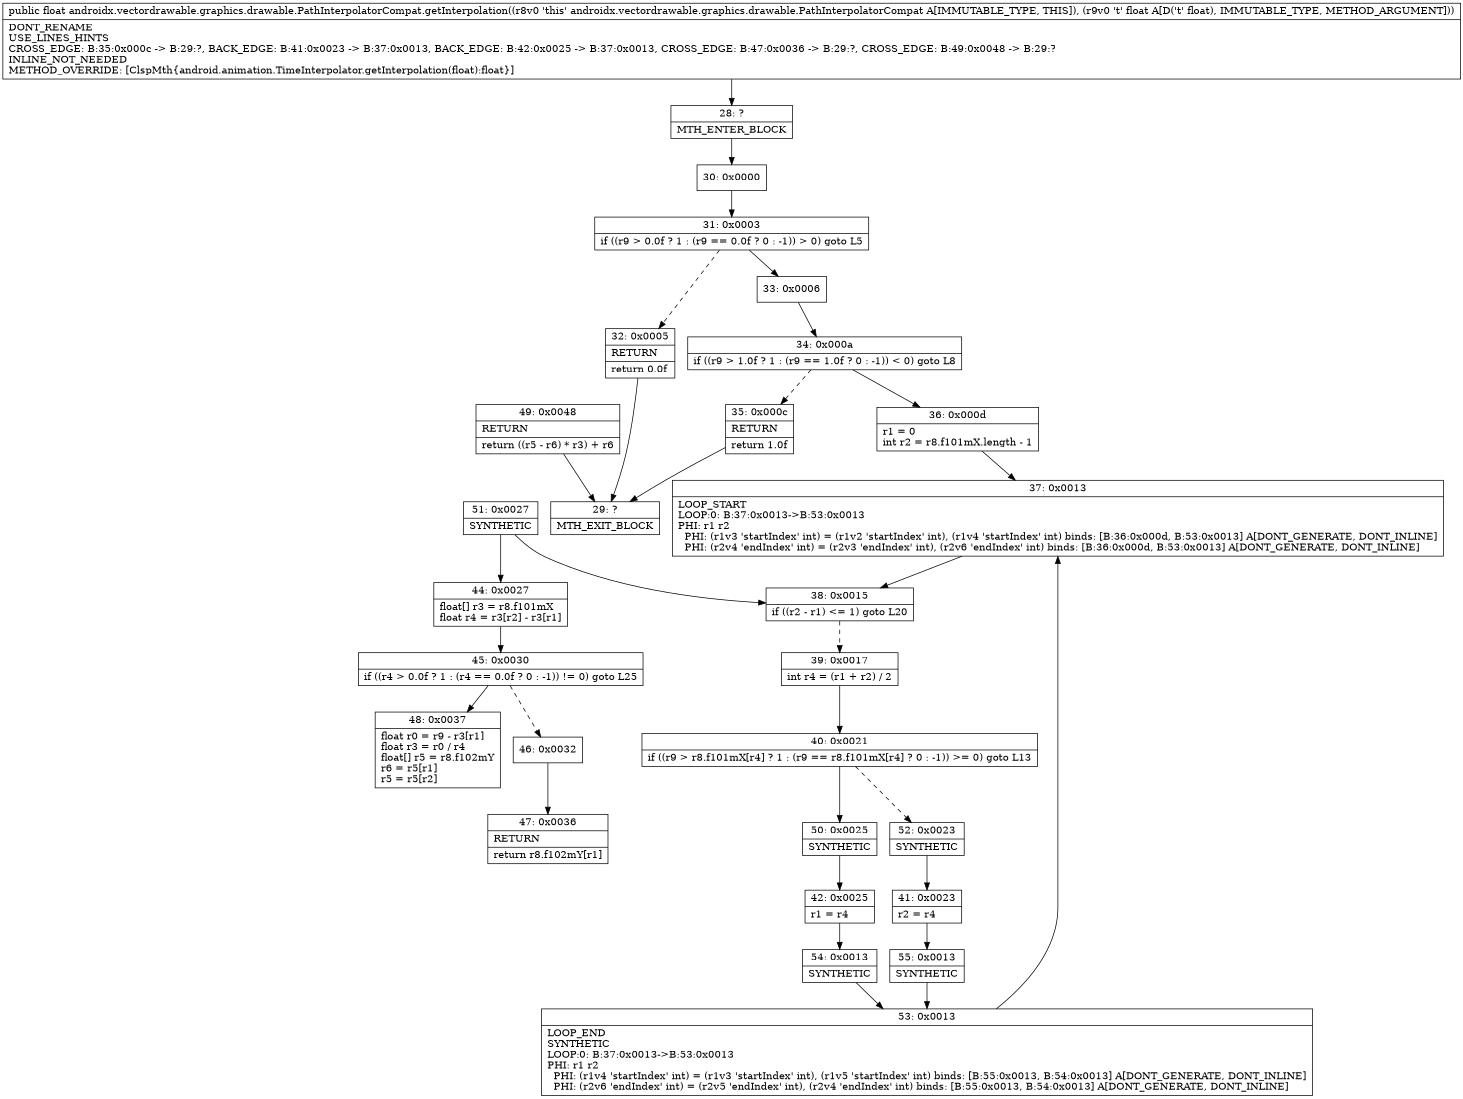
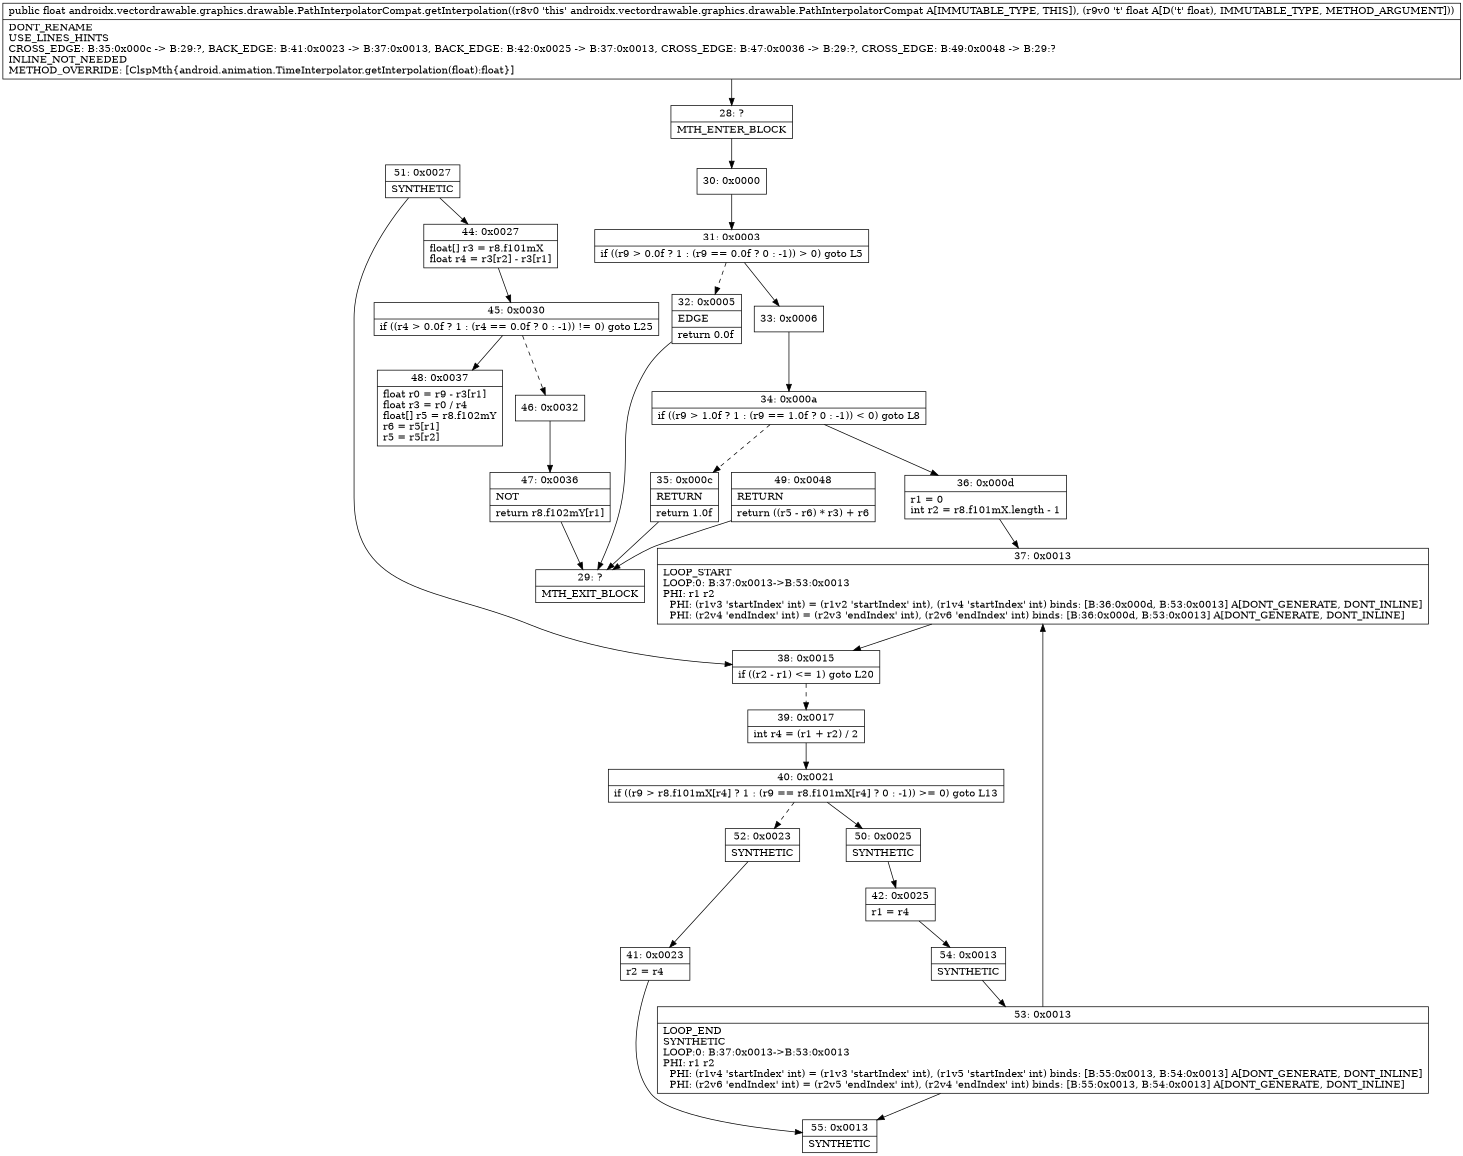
node "32: 0x0005": text "RETURN" -> "EDGE"
edge "47: 0x0036" -> "29: ?": added
node "47: 0x0036": text "RETURN" -> "NOT"
edge "55: 0x0013" -> "53: 0x0013": reversed
